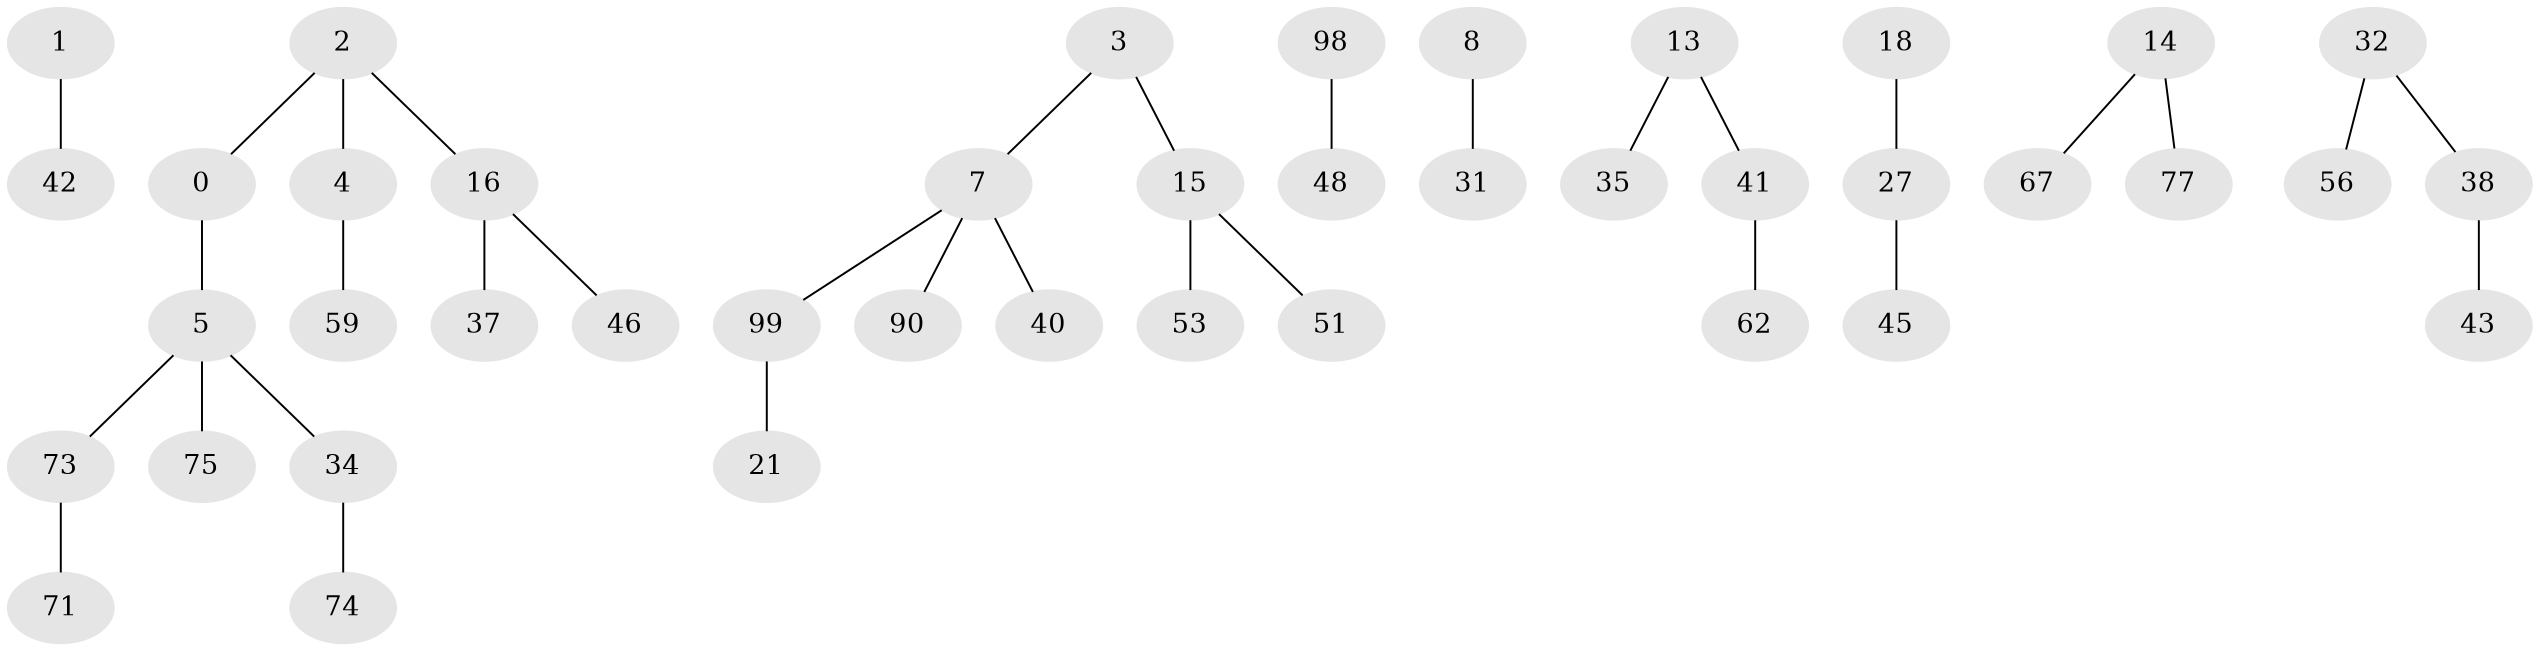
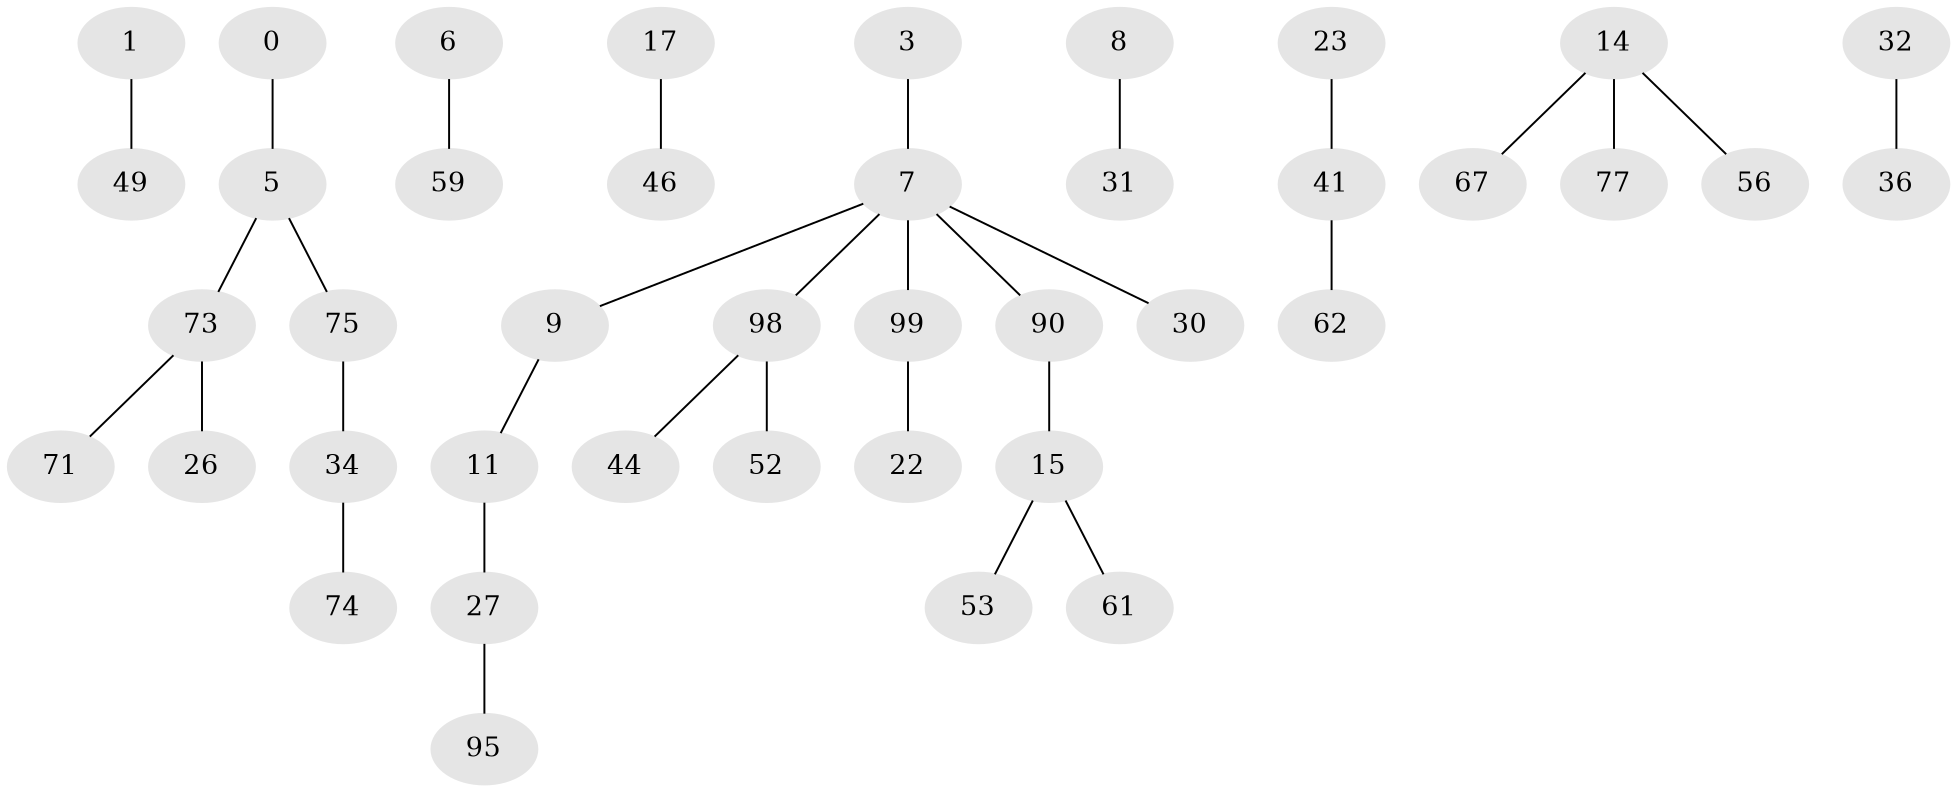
node "2": removed
node "13": label "13" -> "23"
node "18": label "18" -> "11"
edge "3" -- "15": now "90" -- "15"
edge "32" -- "56": now "14" -- "56"
node "42": label "42" -> "49"
node "4": label "4" -> "6"
node "16": label "16" -> "17"
node "48": label "48" -> "44"
node "35": removed
node "38": label "38" -> "36"
edge "7" -- "98": added
node "37": removed
node "9": added
node "40": label "40" -> "30"
node "51": label "51" -> "61"
node "45": label "45" -> "95"
node "43": removed
edge "5" -- "34": now "75" -- "34"
node "26": added
node "52": added
node "21": label "21" -> "22"
